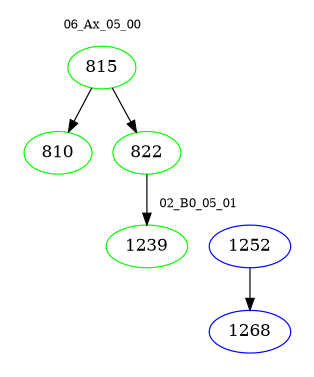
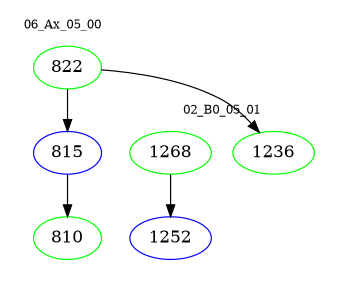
node "815": color green -> blue
edge "815" -> "822": reversed
node "1239": label "1239" -> "1236"
edge "1252" -> "1268": reversed
node "1268": color blue -> green
